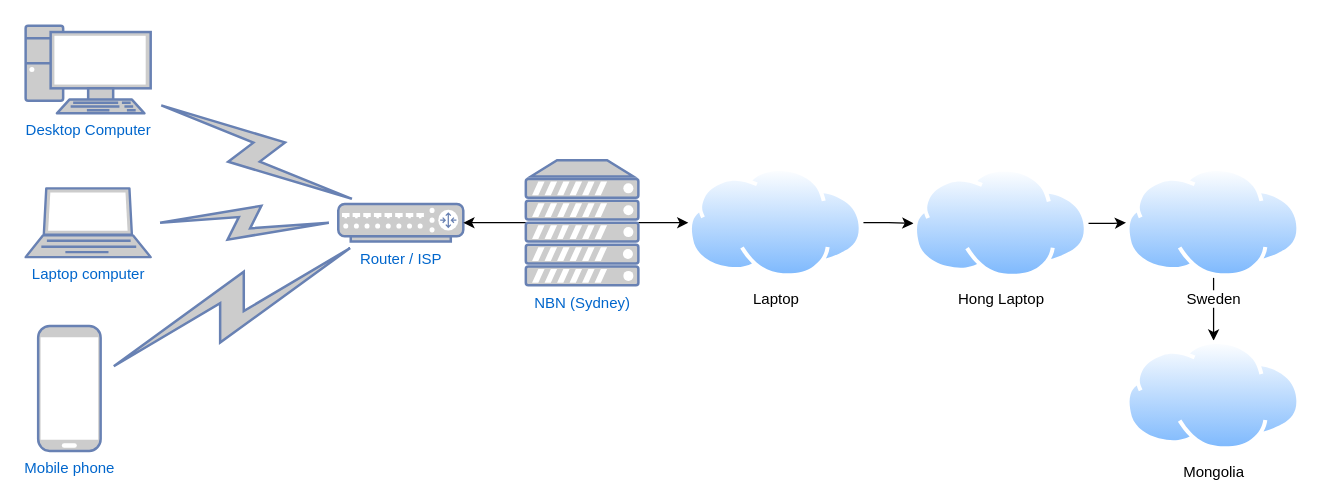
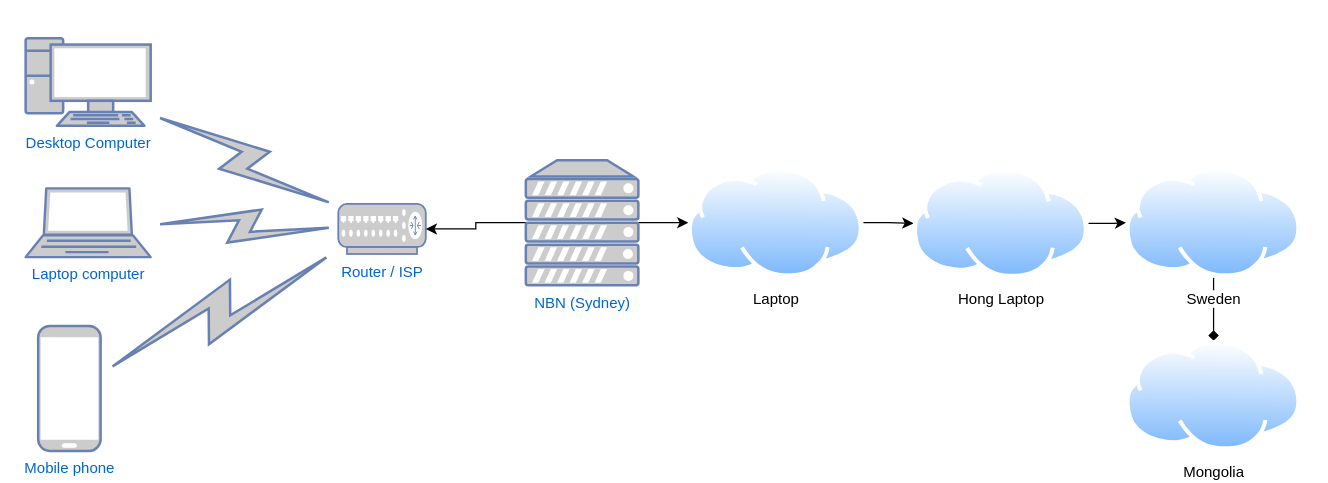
node "Desktop Computer": moved (88, 69) -> (88, 82)
node "Router / ISP": size 125x38 -> 88x50
edge "Sweden" -> "Mongolia": arrowhead classic -> diamond
